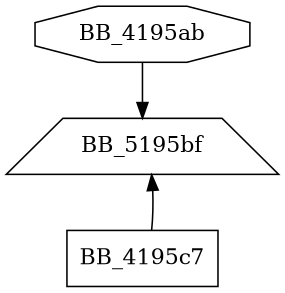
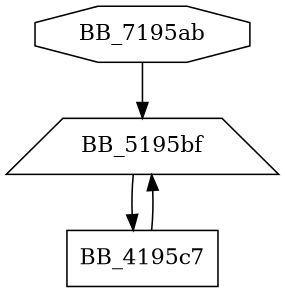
node "BB_4195ab": label "BB_4195ab" -> "BB_7195ab"
edge "BB_5195bf" -> "BB_4195c7": added
